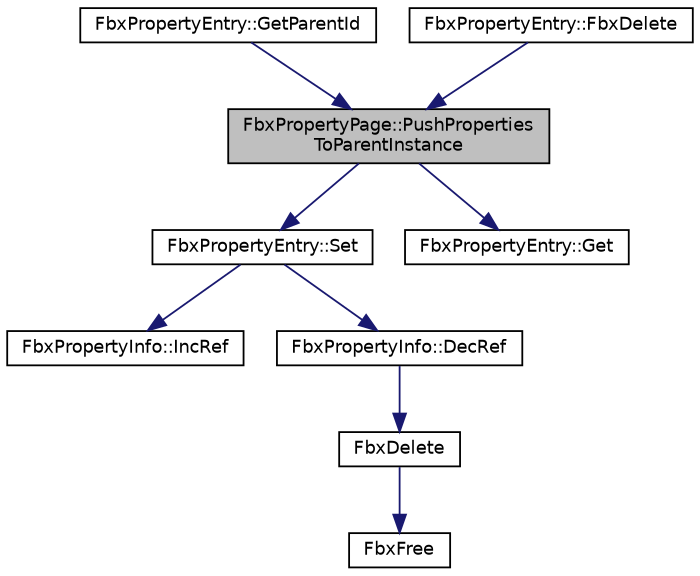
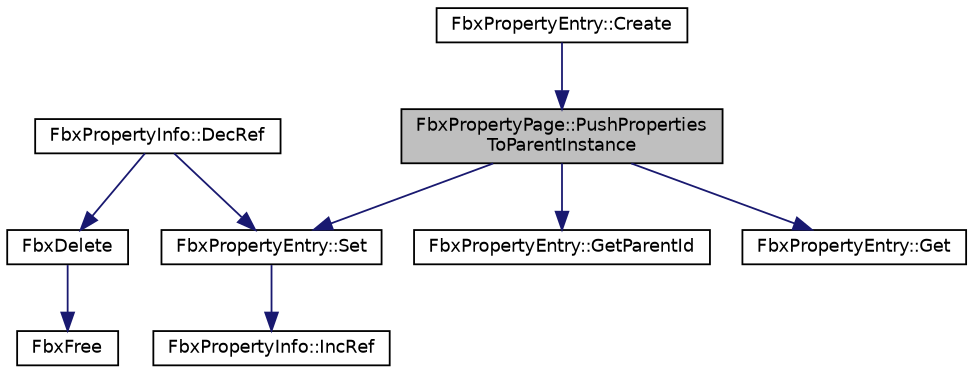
node "FbxPropertyEntry::FbxDelete": label "FbxPropertyEntry::FbxDelete" -> "FbxPropertyEntry::Create"
edge "FbxPropertyEntry::GetParentId" -> "FbxPropertyPage::PushProperties ToParentInstance": reversed
edge "FbxPropertyEntry::Set" -> "FbxPropertyInfo::DecRef": reversed
